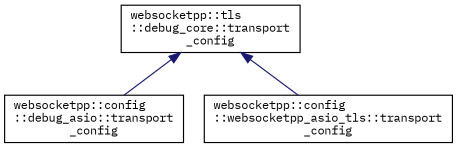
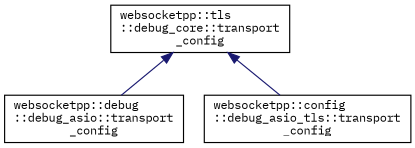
node "websocketpp::config ::debug_asio::transport _config": label "websocketpp::config ::debug_asio::transport _config" -> "websocketpp::debug ::debug_asio::transport _config"
node "websocketpp::config ::websocketpp_asio_tls::transport _config": label "websocketpp::config ::websocketpp_asio_tls::transport _config" -> "websocketpp::config ::debug_asio_tls::transport _config"
